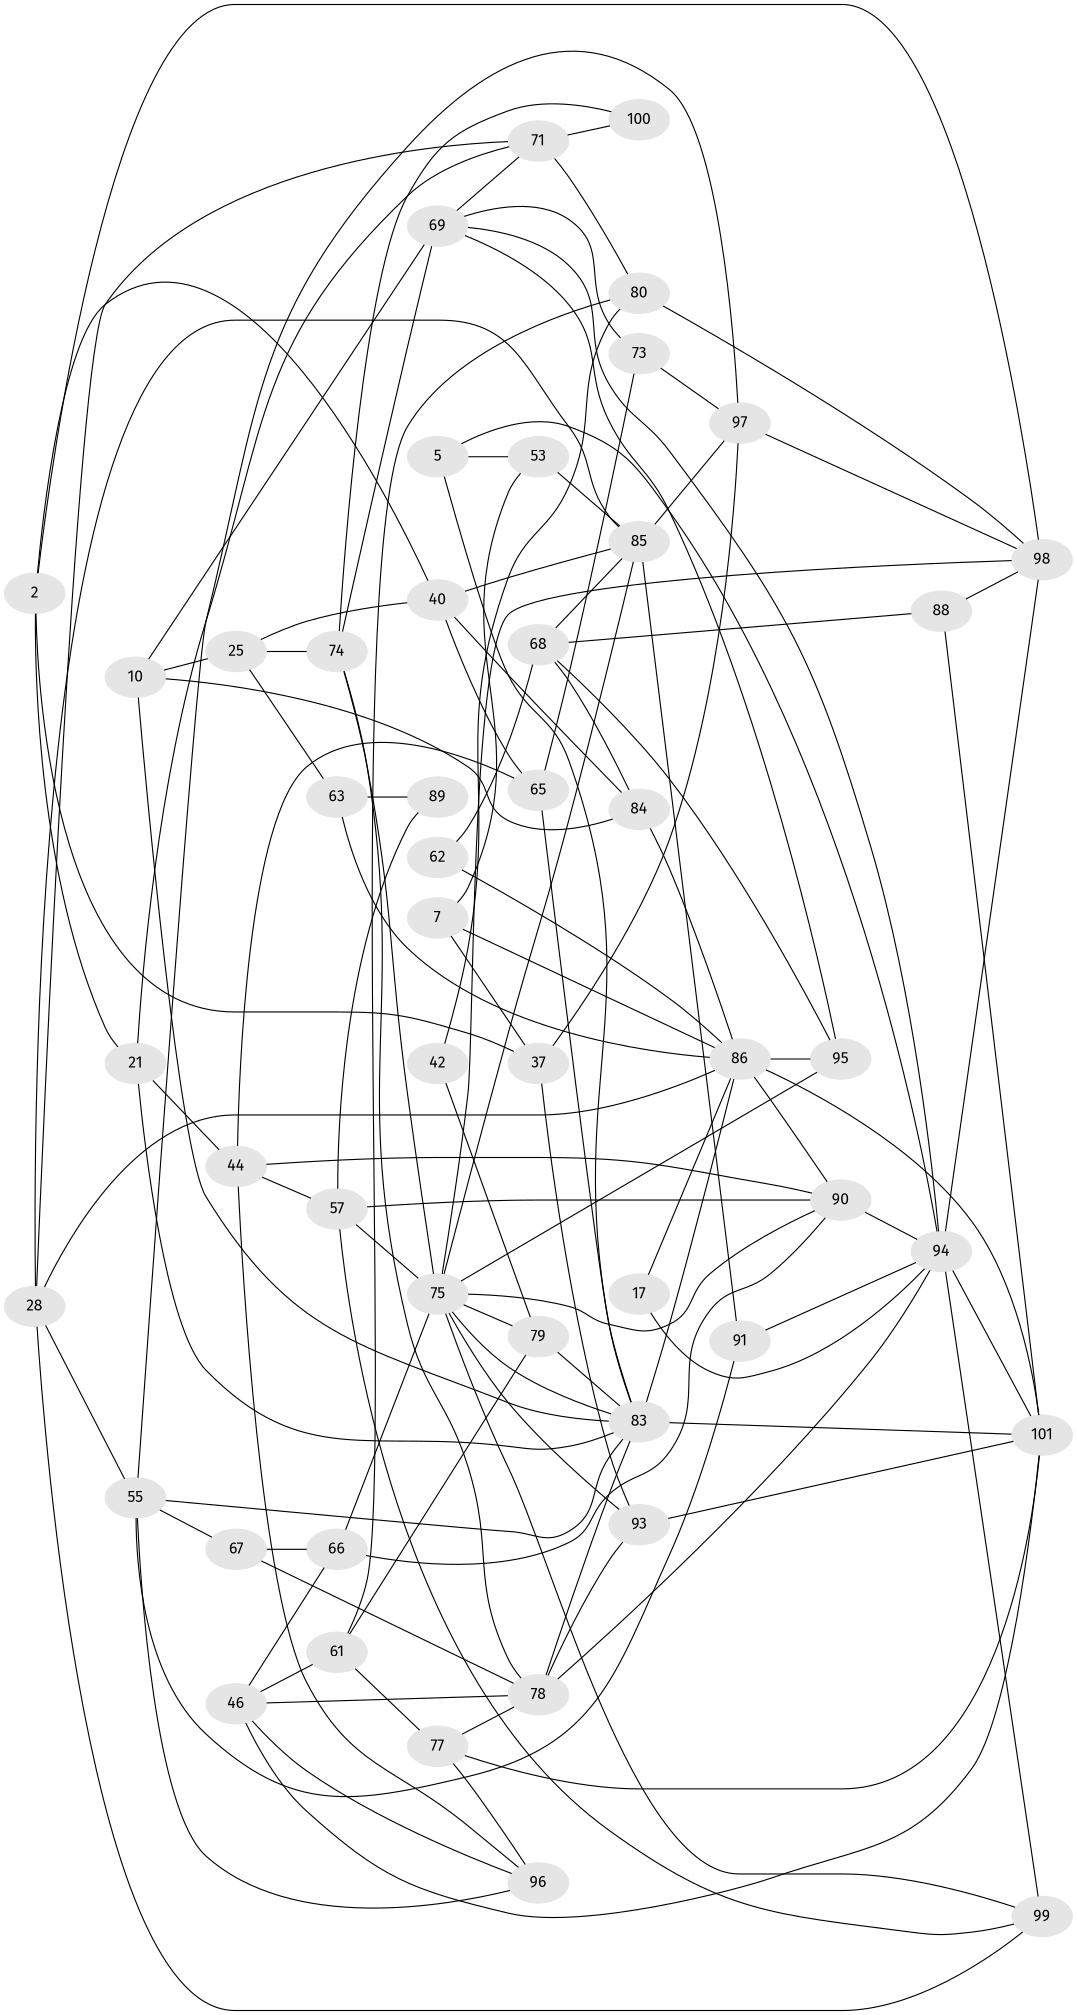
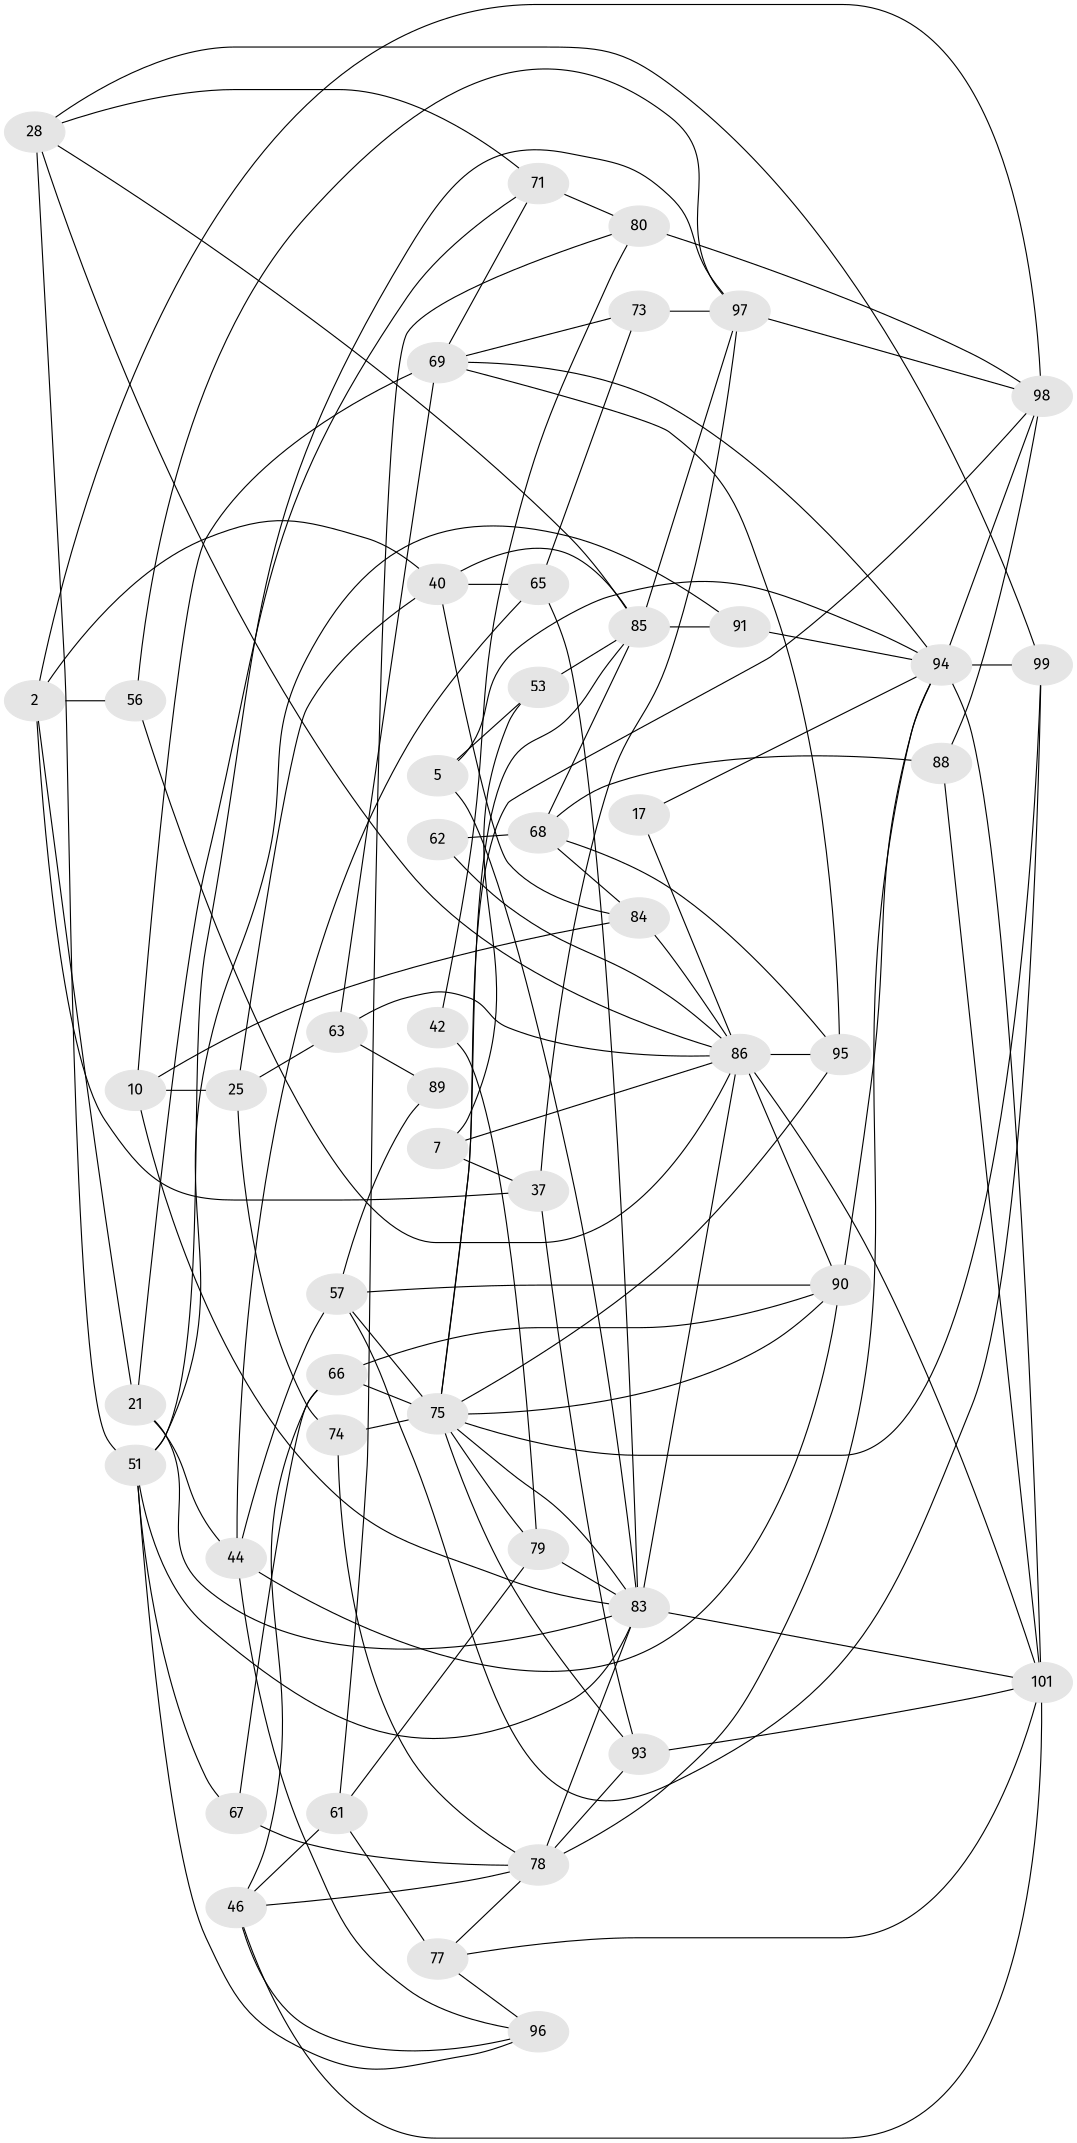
node "100": removed
edge "69" -- "74": now "69" -- "63"
node "56": added
node "55": label "55" -> "51"
